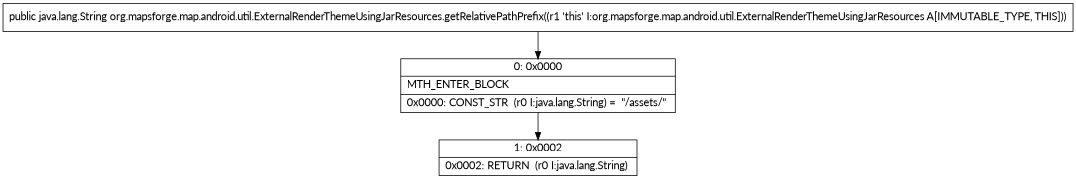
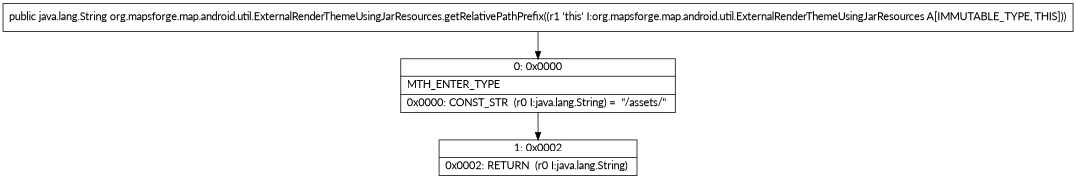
node "0: 0x0000": text "MTH_ENTER_BLOCK" -> "MTH_ENTER_TYPE"
